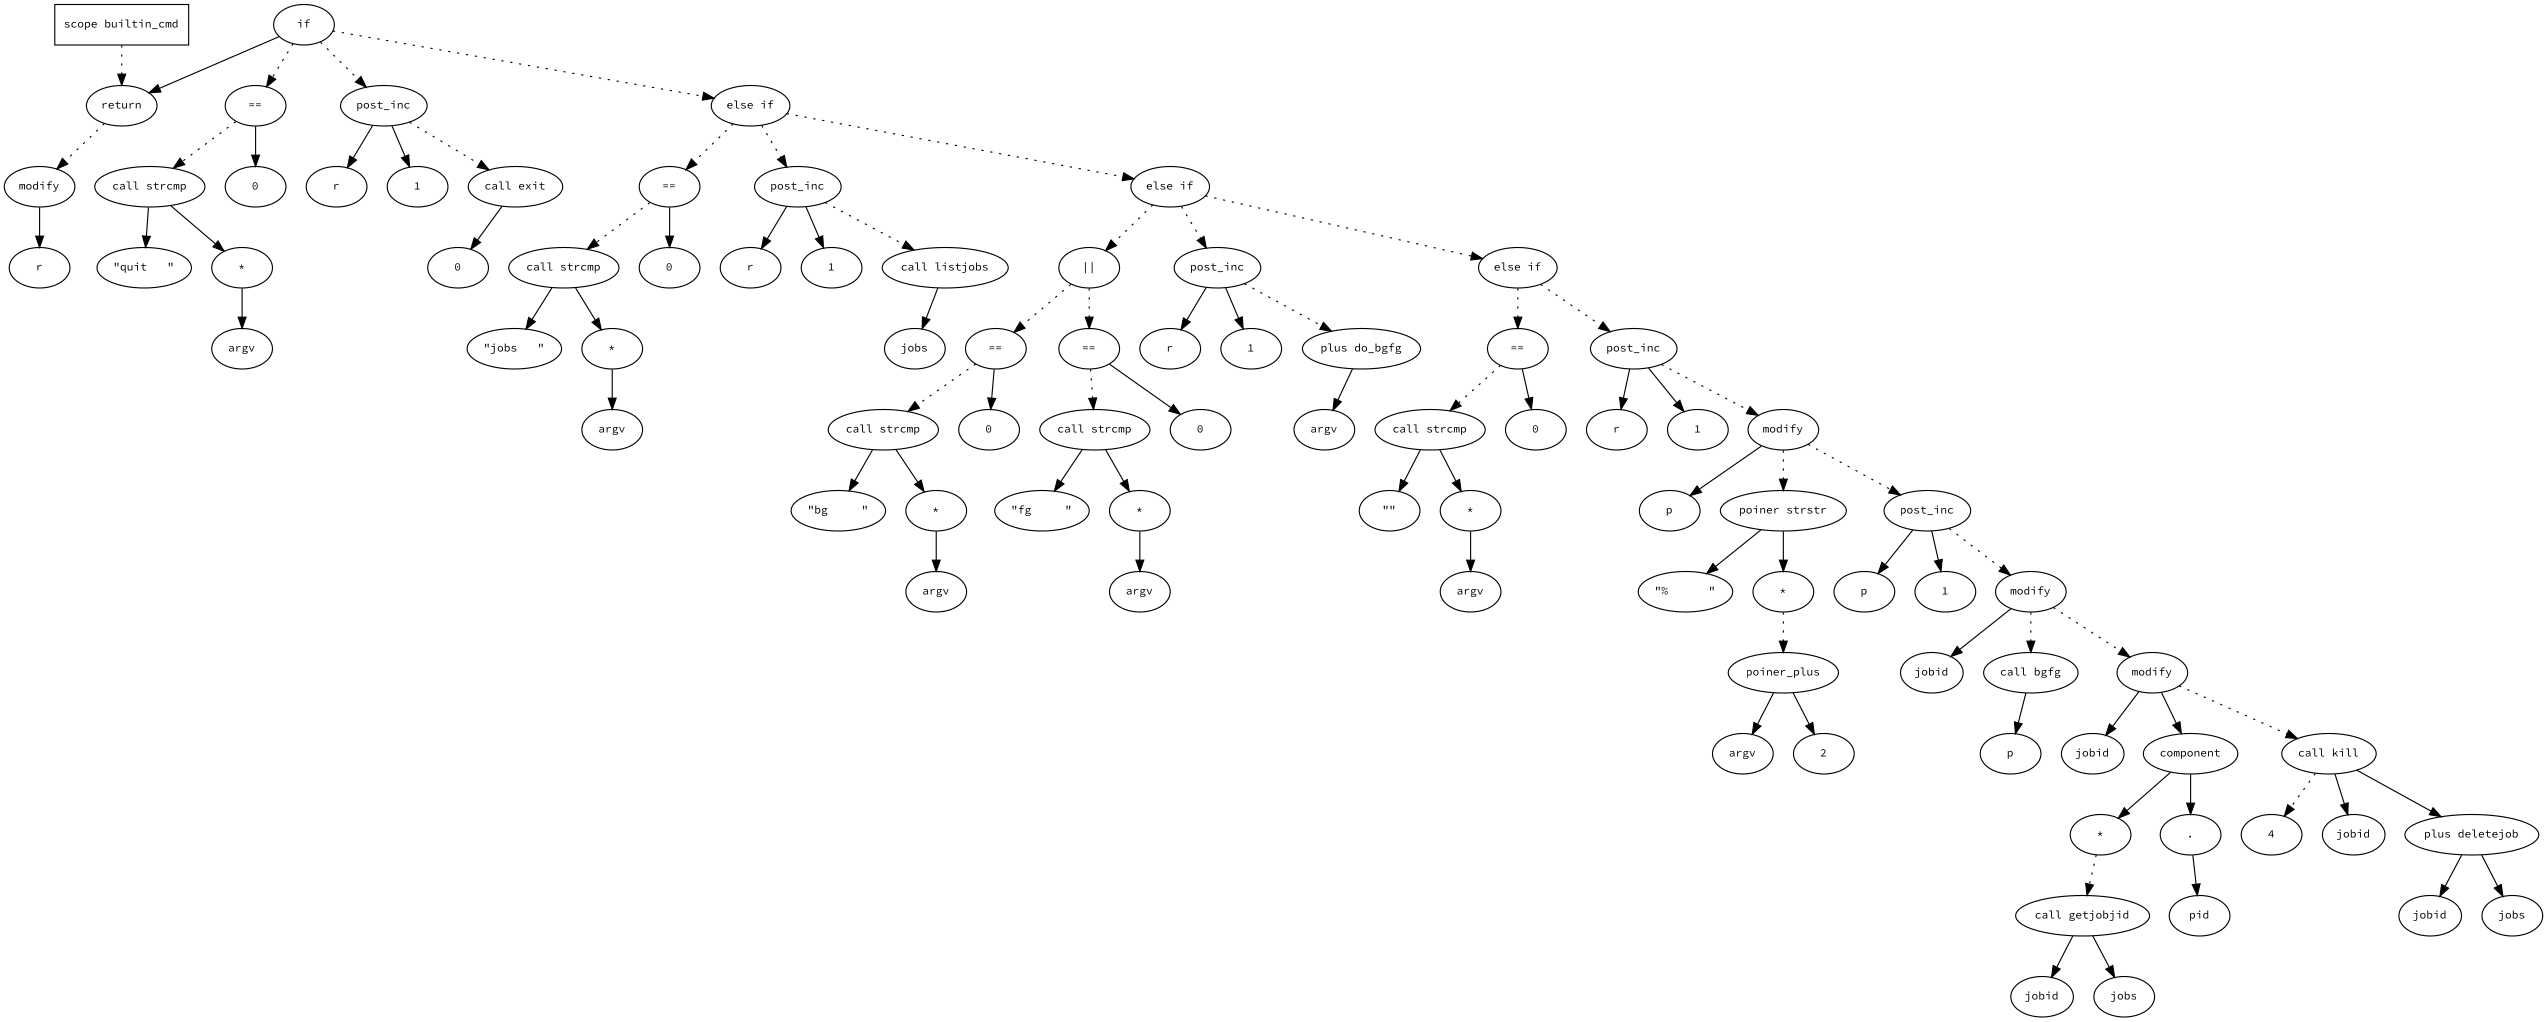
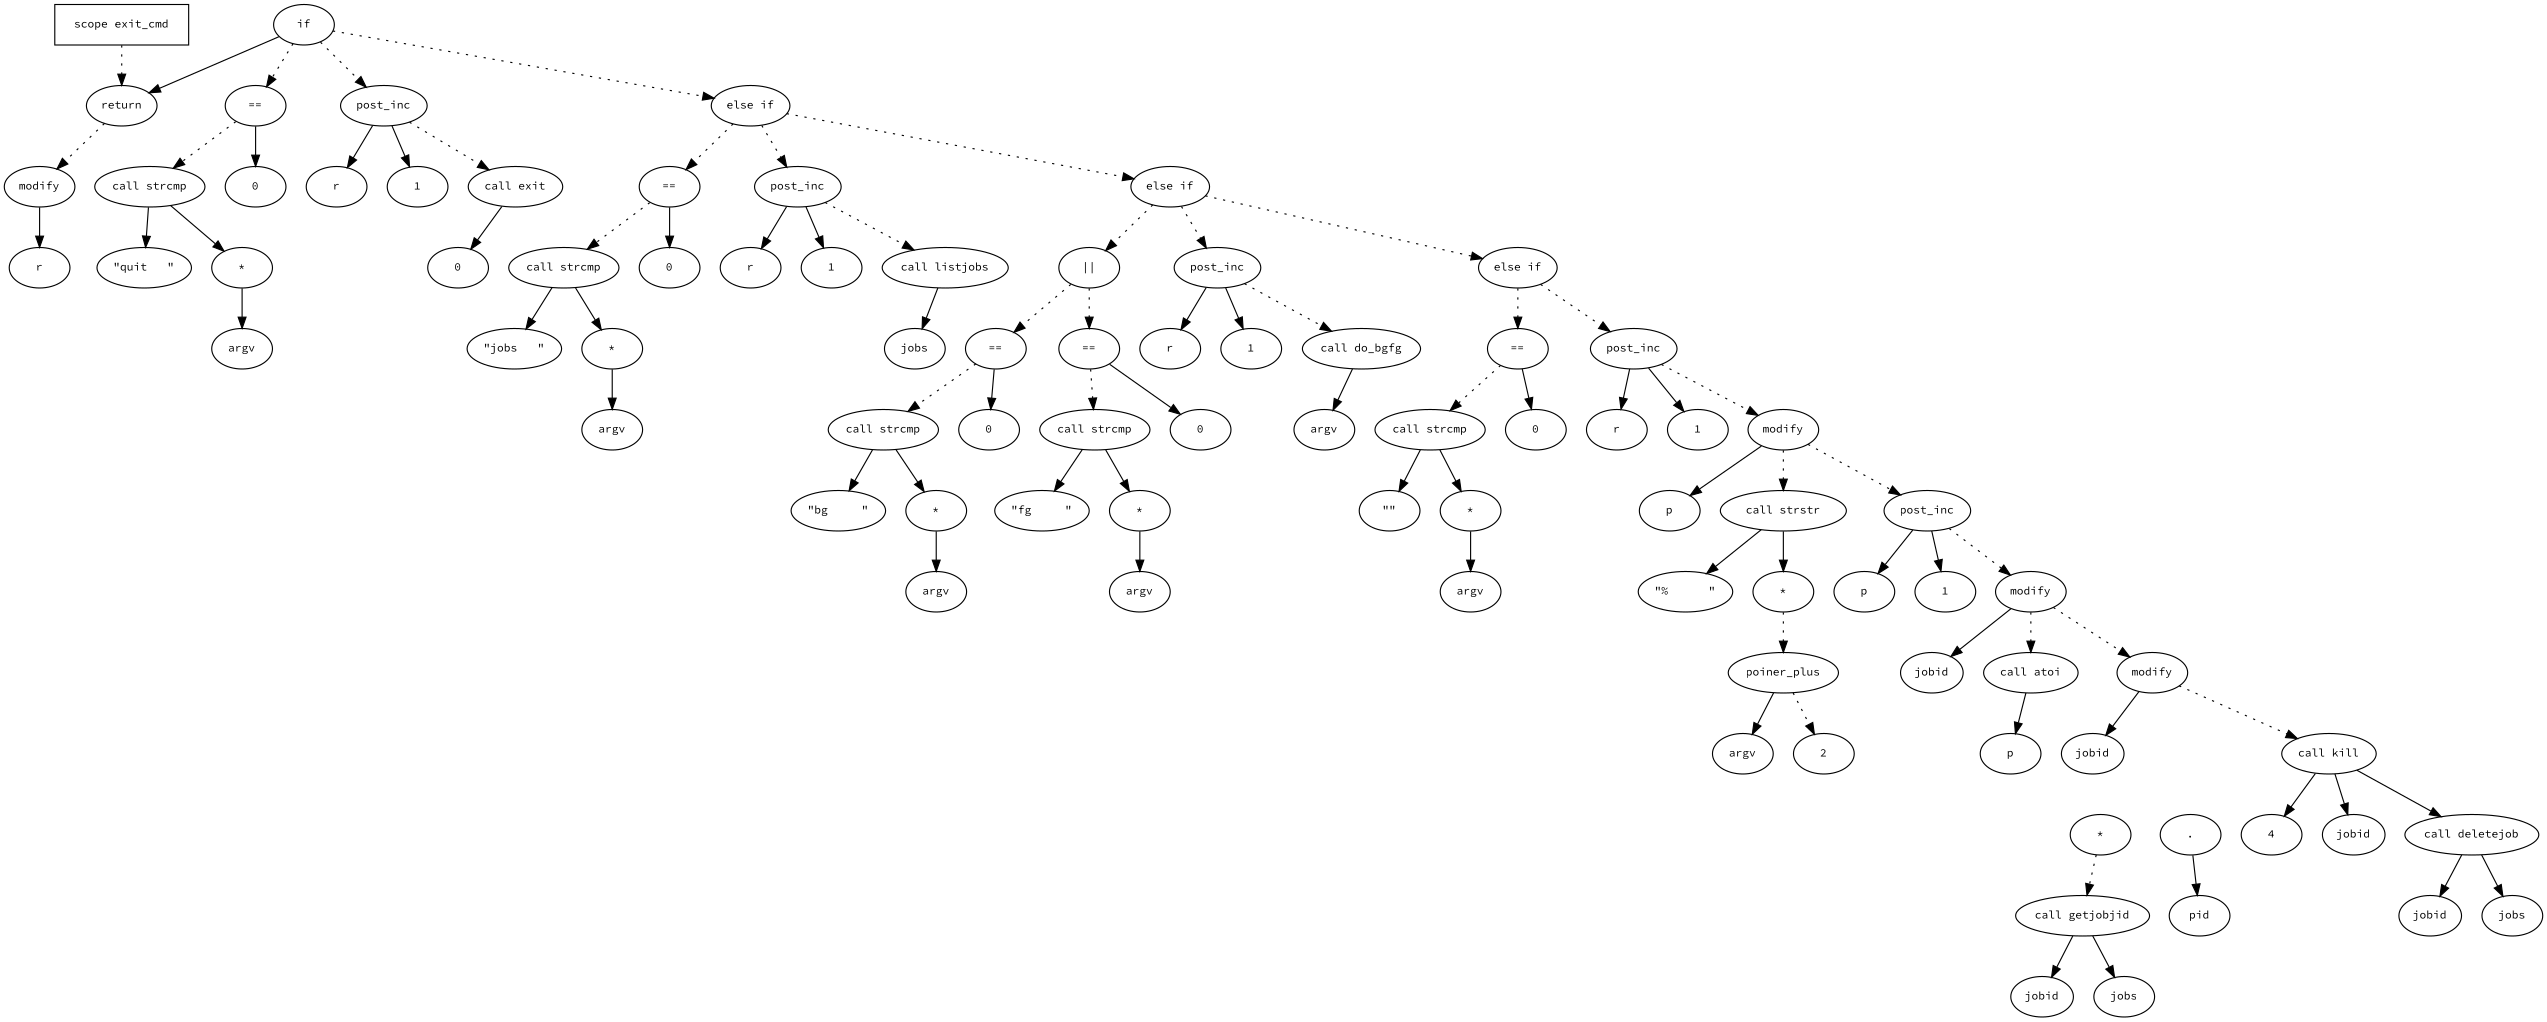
node "scope builtin_cmd": label "scope builtin_cmd" -> "scope exit_cmd"
node "plus do_bgfg": label "plus do_bgfg" -> "call do_bgfg"
node "poiner strstr": label "poiner strstr" -> "call strstr"
node "call bgfg": label "call bgfg" -> "call atoi"
edge "poiner_plus" -> "2": style solid -> dotted
node "component": removed
edge "call kill" -> "4": style dotted -> solid
node "plus deletejob": label "plus deletejob" -> "call deletejob"
